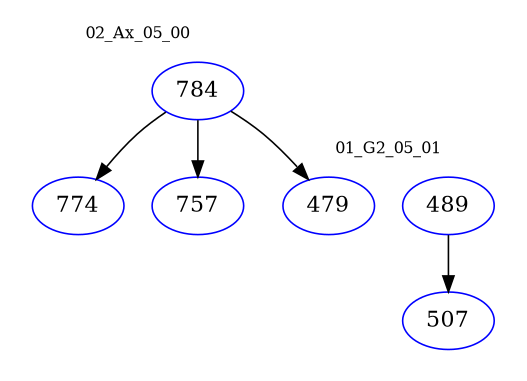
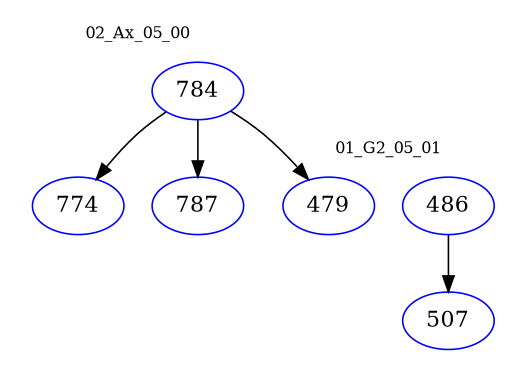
node "757": label "757" -> "787"
node "489": label "489" -> "486"
